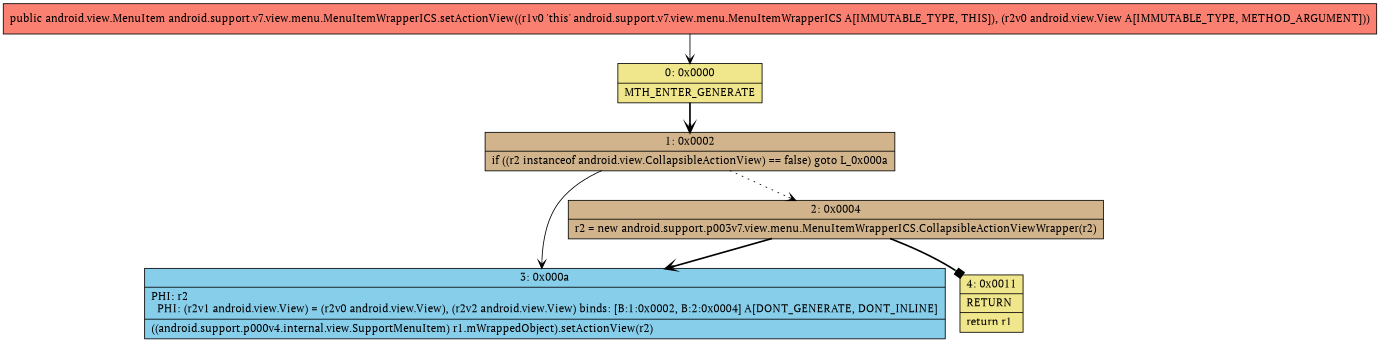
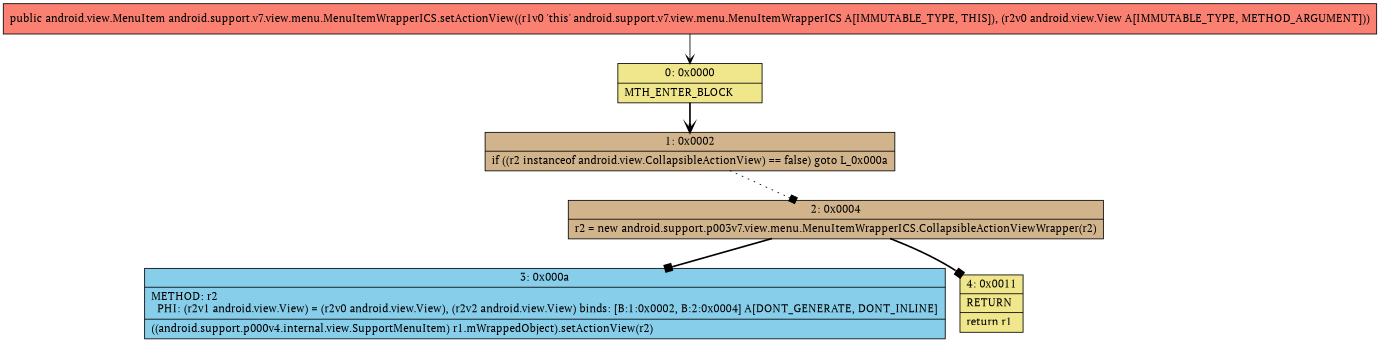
node "0: 0x0000": text "MTH_ENTER_GENERATE" -> "MTH_ENTER_BLOCK"
edge "1: 0x0002" -> "2: 0x0004": arrowhead vee -> box
edge "1: 0x0002" -> "3: 0x000a": removed
edge "2: 0x0004" -> "3: 0x000a": arrowhead vee -> box
node "3: 0x000a": text "PHI: r2" -> "METHOD: r2"
